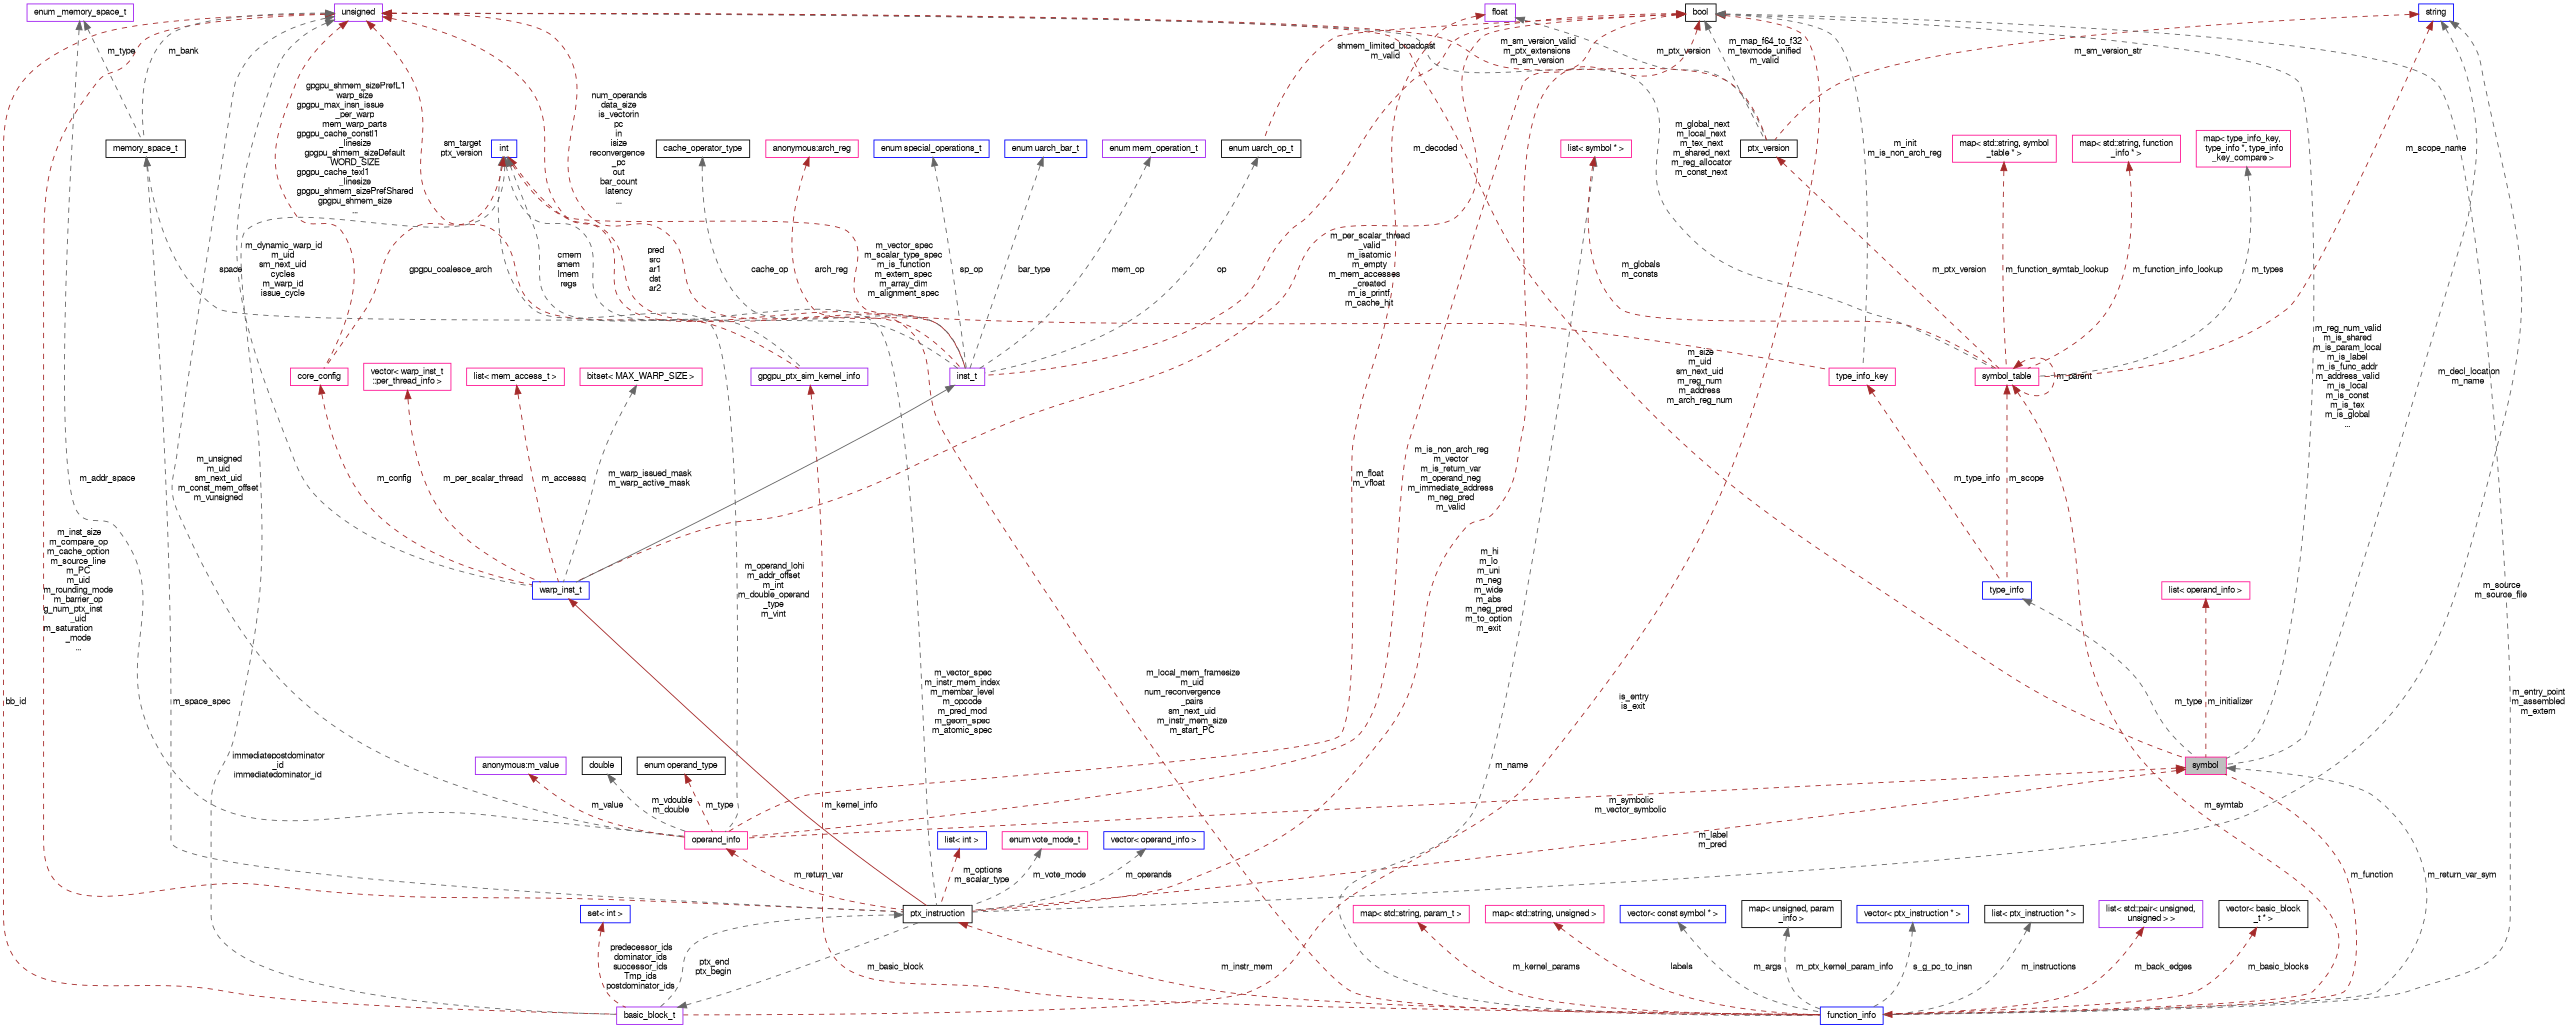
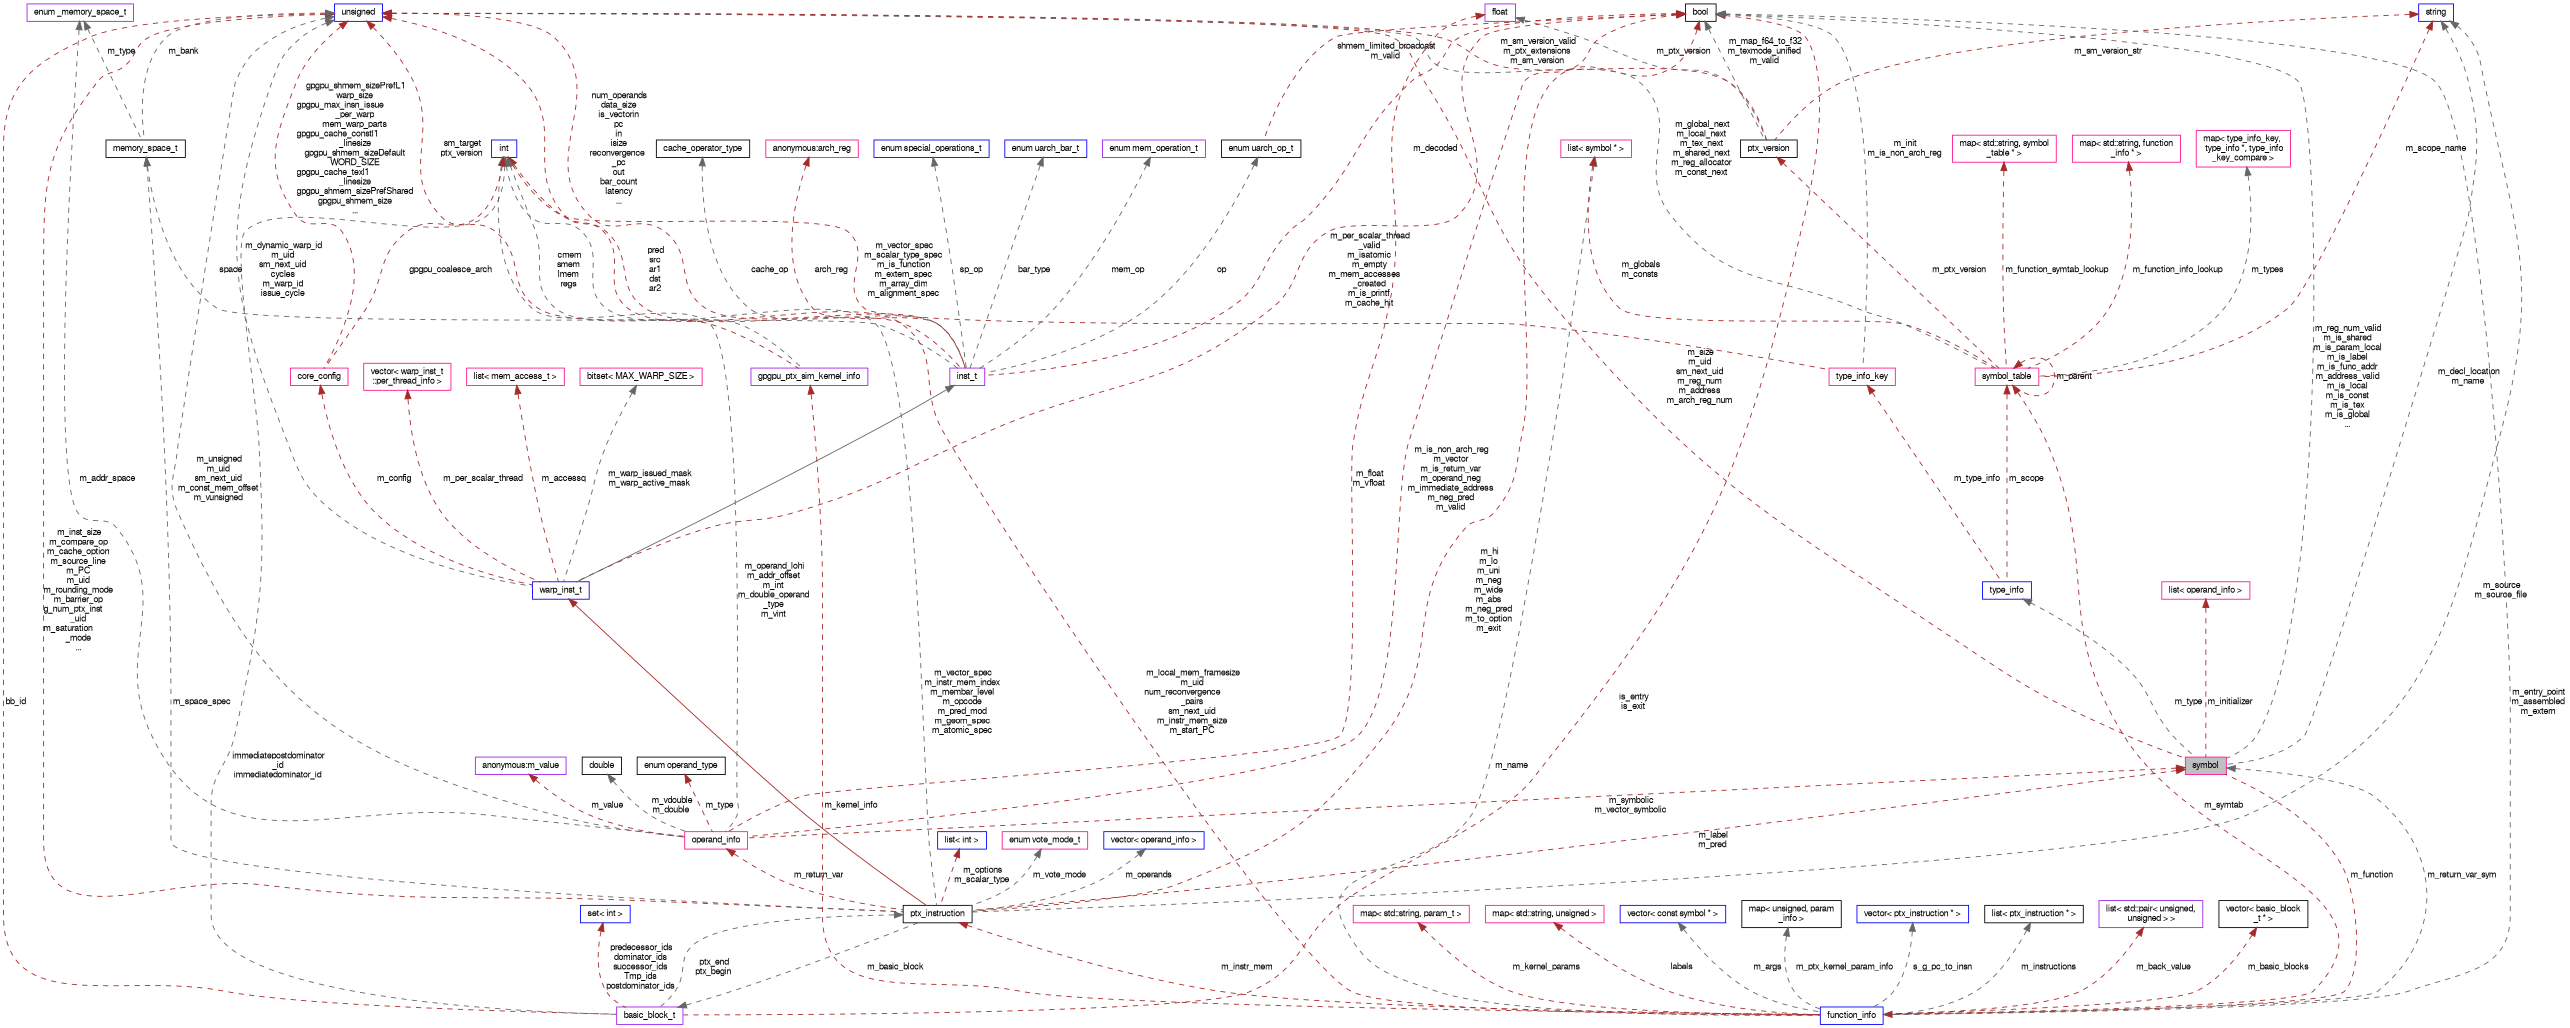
node "unsigned": color purple -> blue
edge "function_info" -> "list< std::pair< unsigned, unsigned > >": label " m_back_edges" -> " m_back_value"
